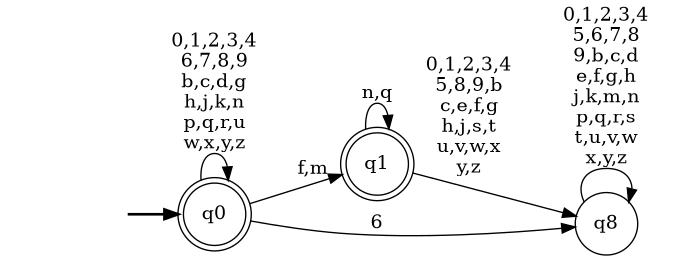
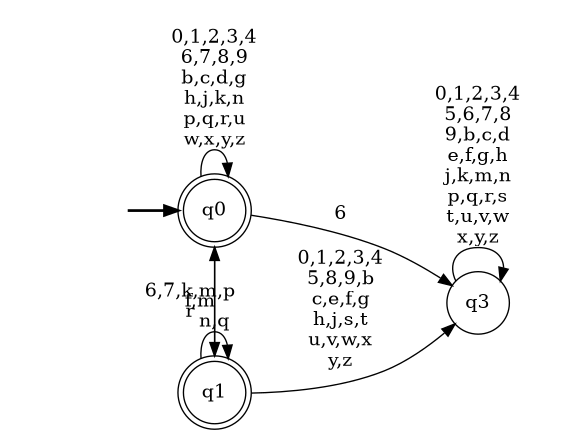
node "q8": label "q8" -> "q3"
edge "q1" -> "q0": added, label "6,7,k,m,p r"
